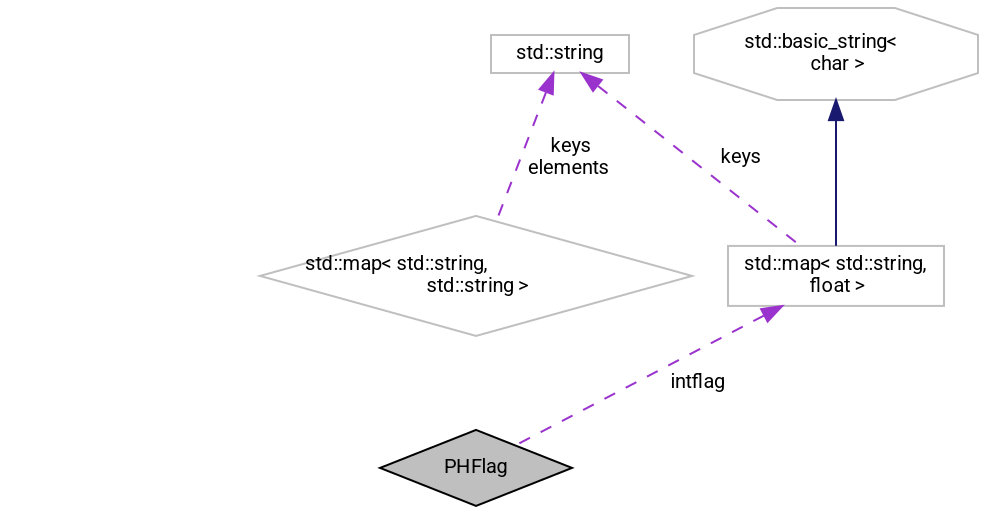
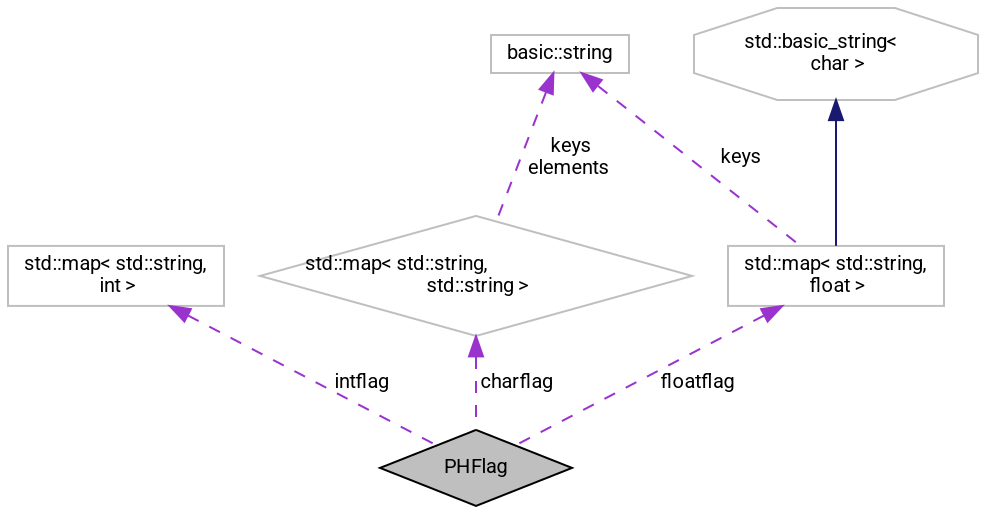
node "std::string": label "std::string" -> "basic::string"
node "std::map< std::string, int >": added
edge "PHFlag" -> "std::map< std::string, float >": label " intflag" -> " floatflag"
edge "PHFlag" -> "std::map< std::string, std::string >": added, label "charflag"
